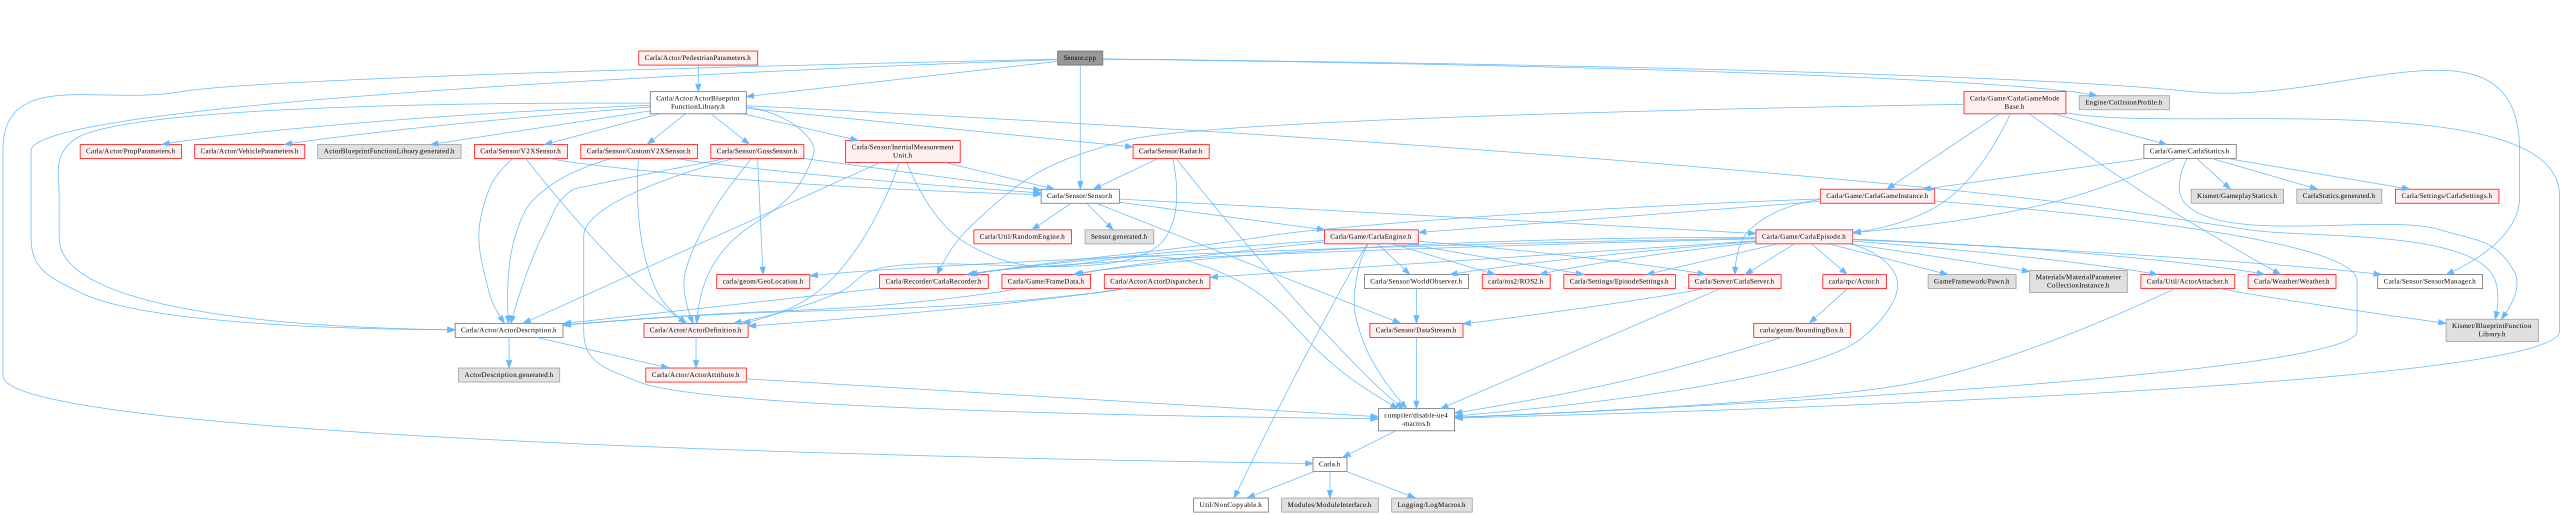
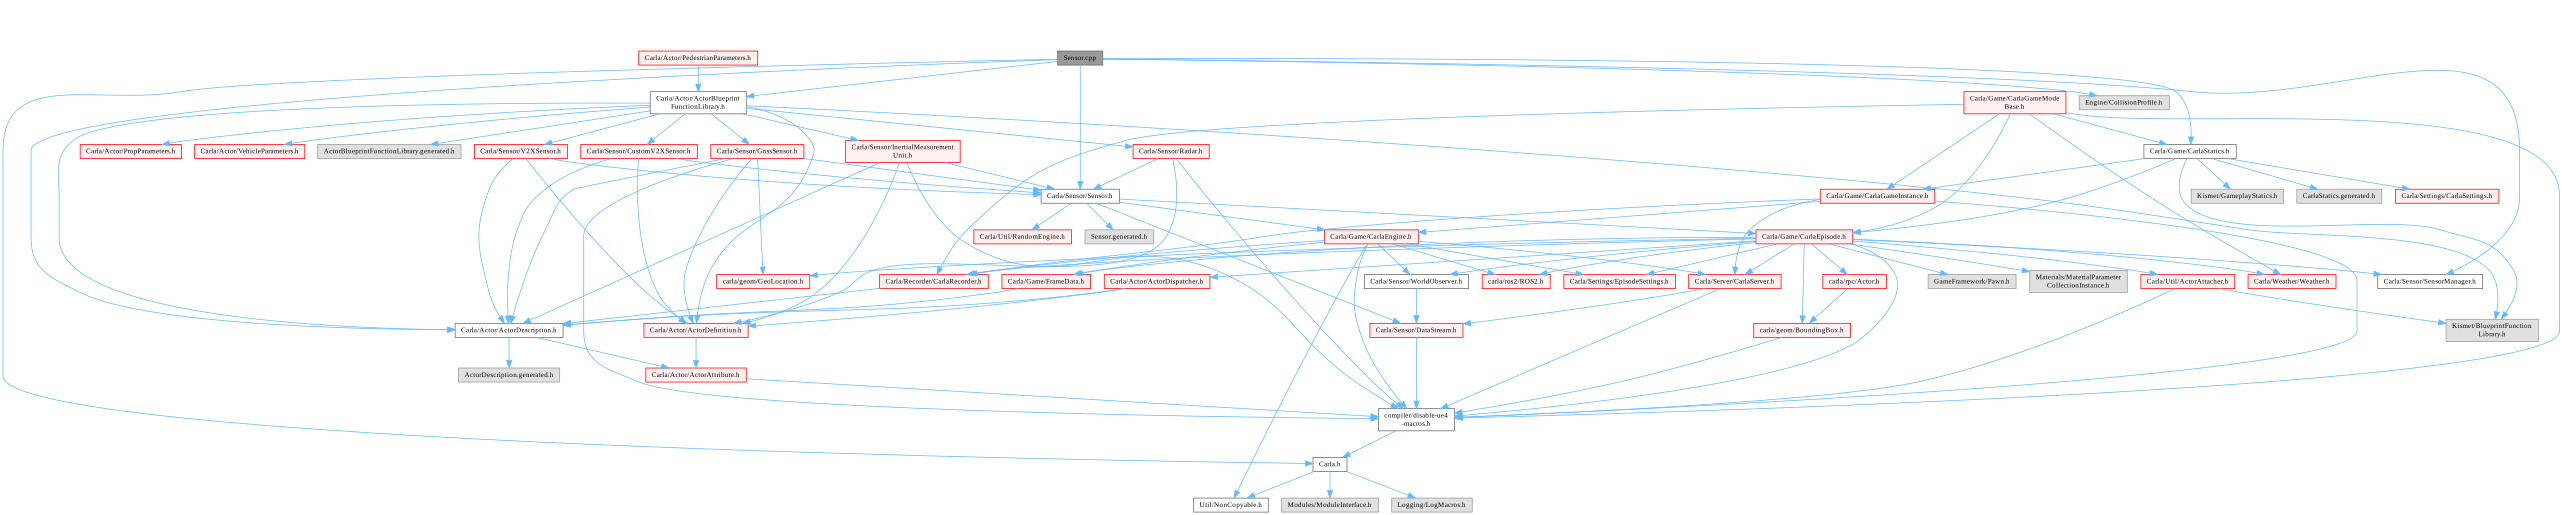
edge "Sensor.cpp" -> "Carla/Game/CarlaStatics.h": added
edge "Carla/Game/CarlaEpisode.h" -> "carla/geom/BoundingBox.h": added
